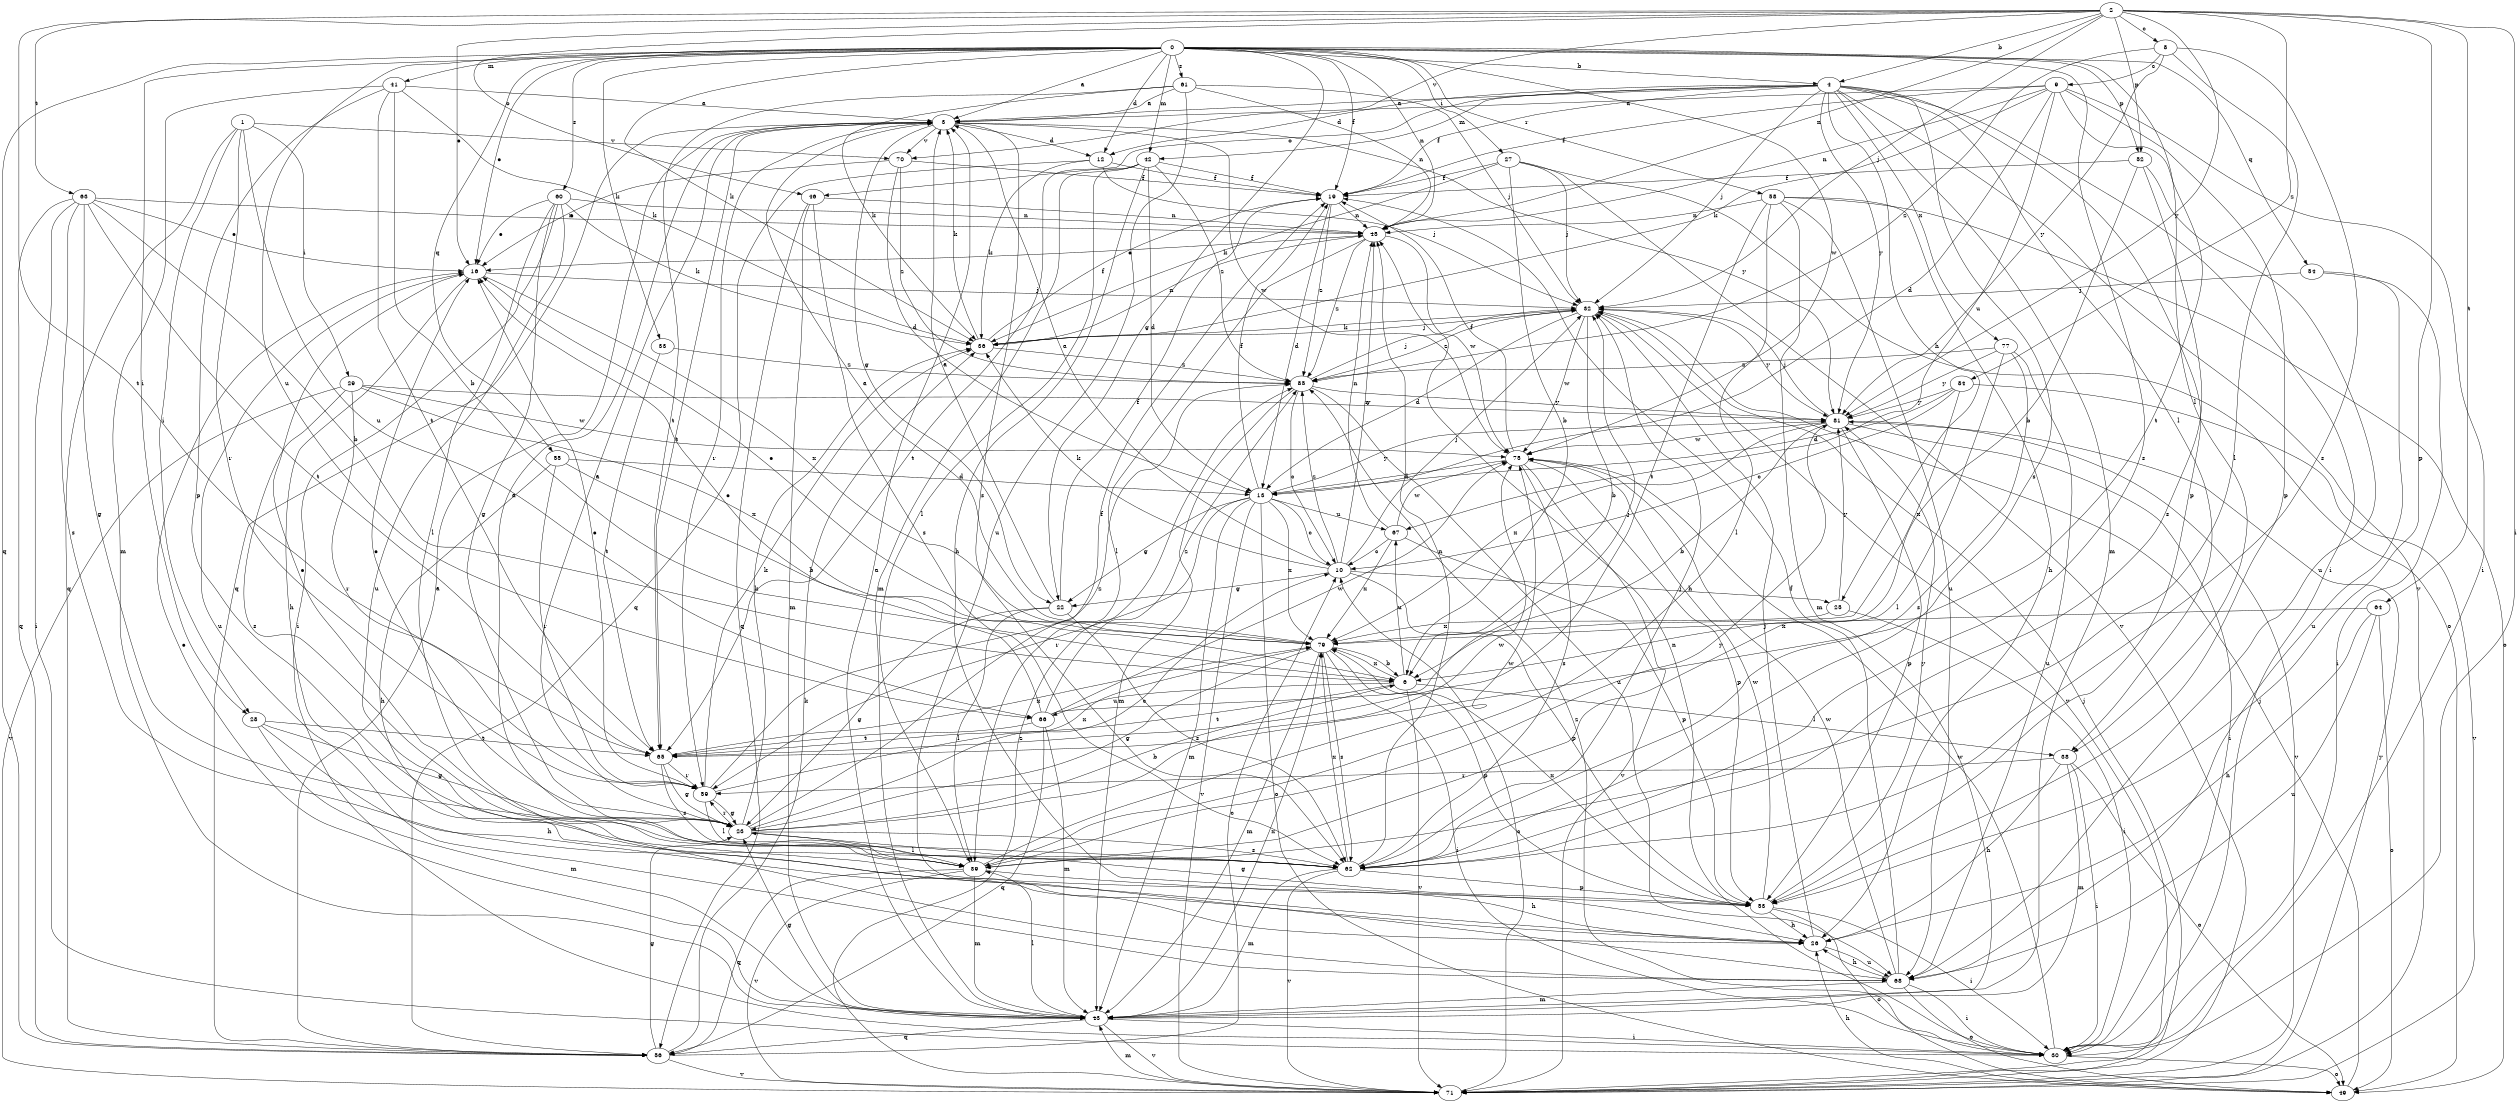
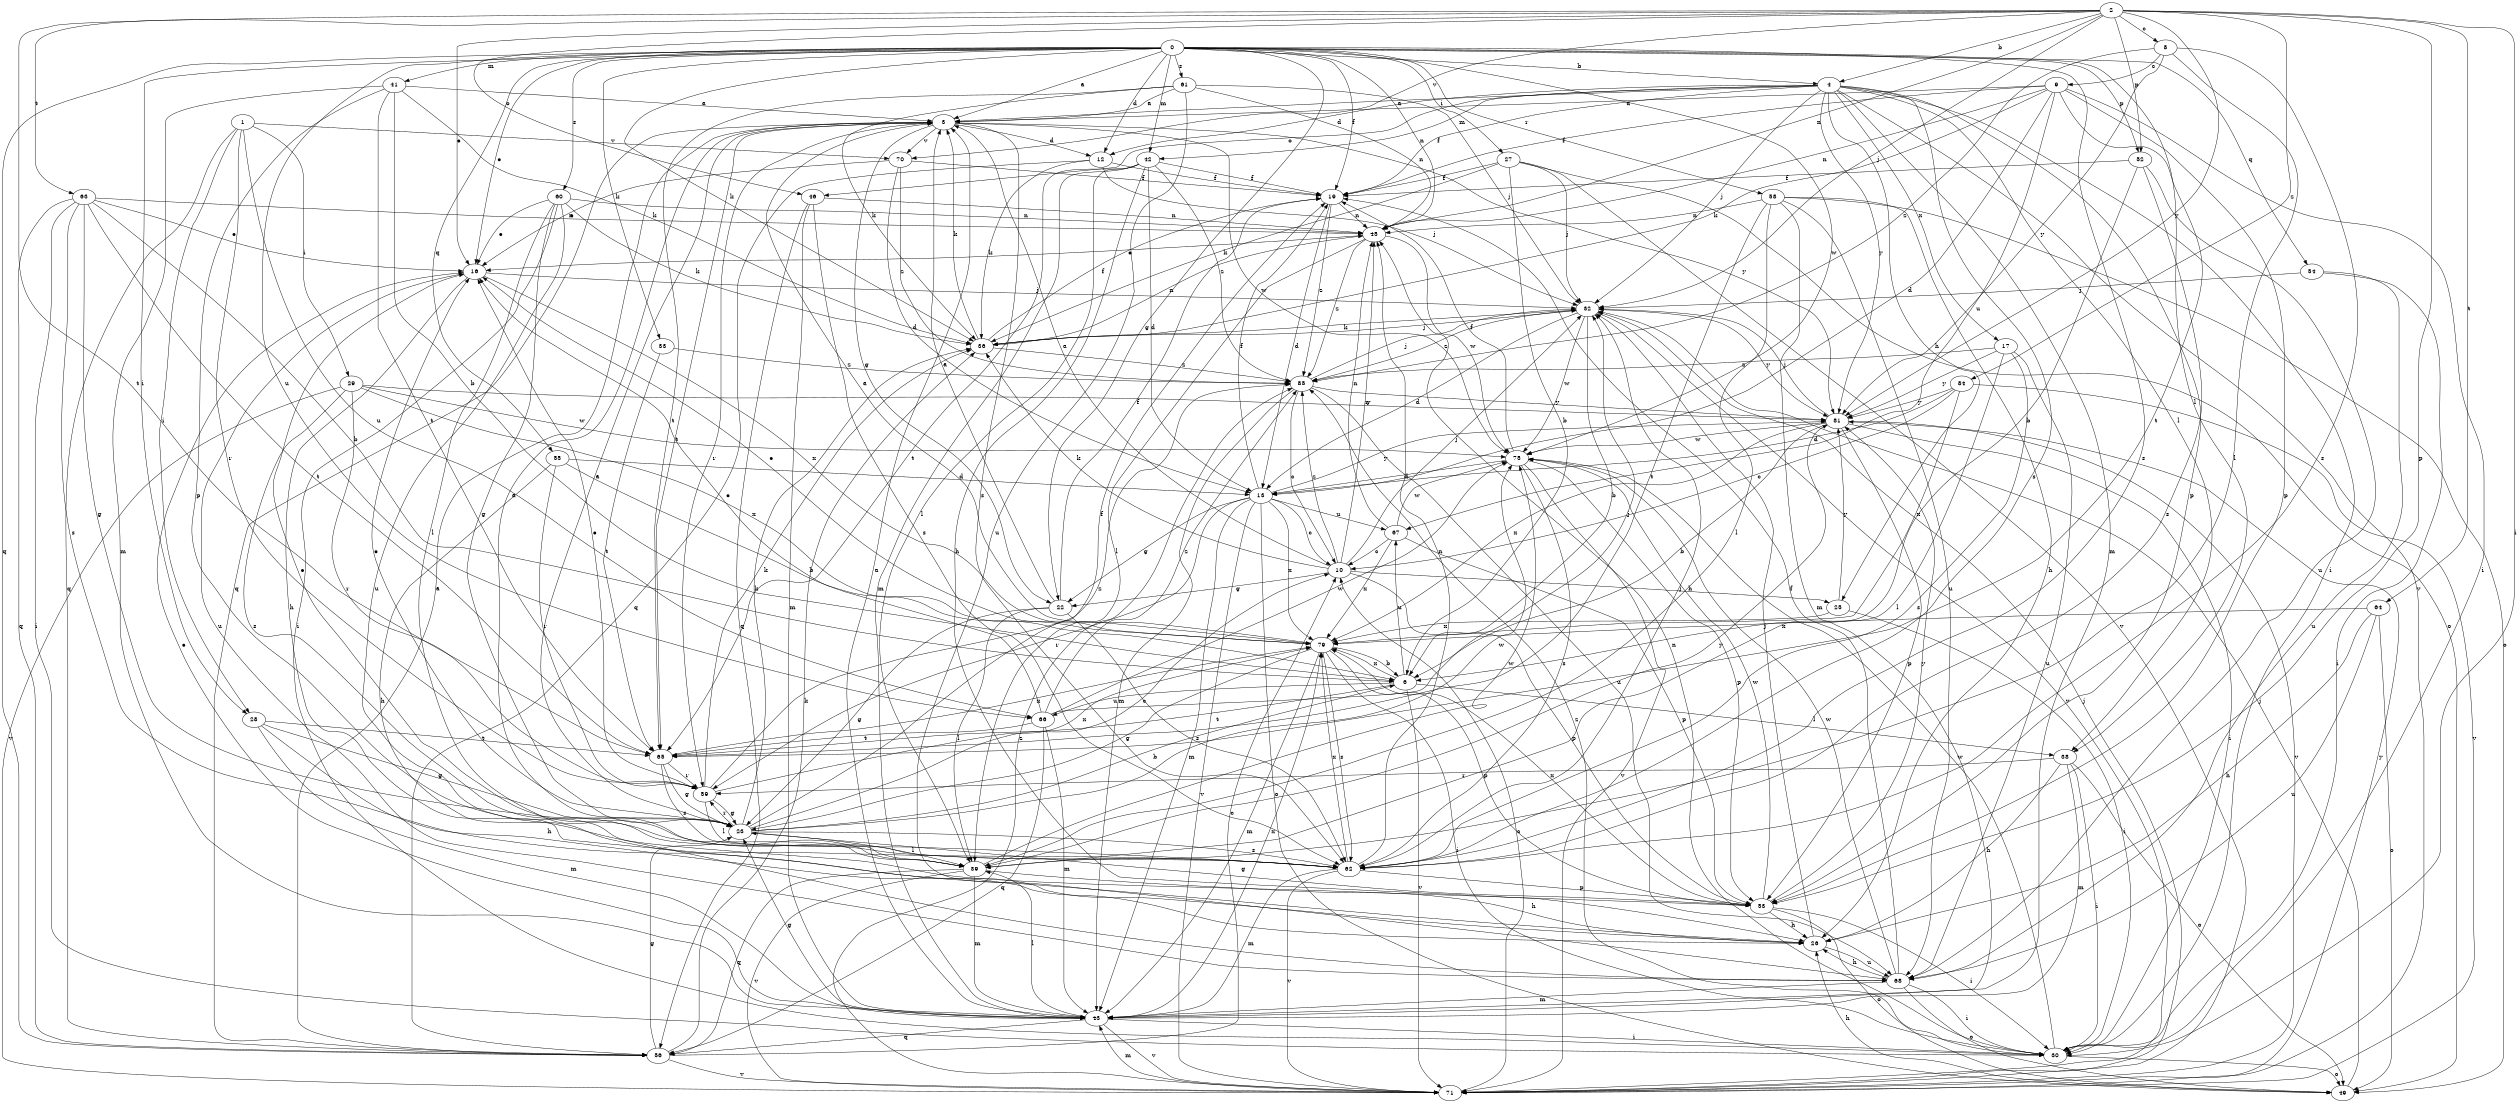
node "77": label "77" -> "17"
